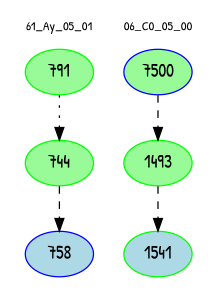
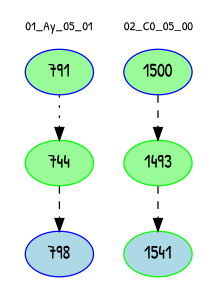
cluster "61_Ay_05_01": label "61_Ay_05_01" -> "01_Ay_05_01"
cluster "06_C0_05_00": label "06_C0_05_00" -> "02_C0_05_00"
node "791": color green -> blue
node "7500": label "7500" -> "1500"
node "758": label "758" -> "798"
